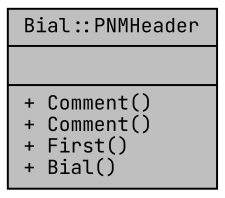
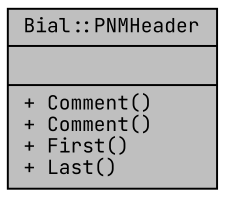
node "Bial::PNMHeader": text "+ Bial()" -> "+ Last()"
